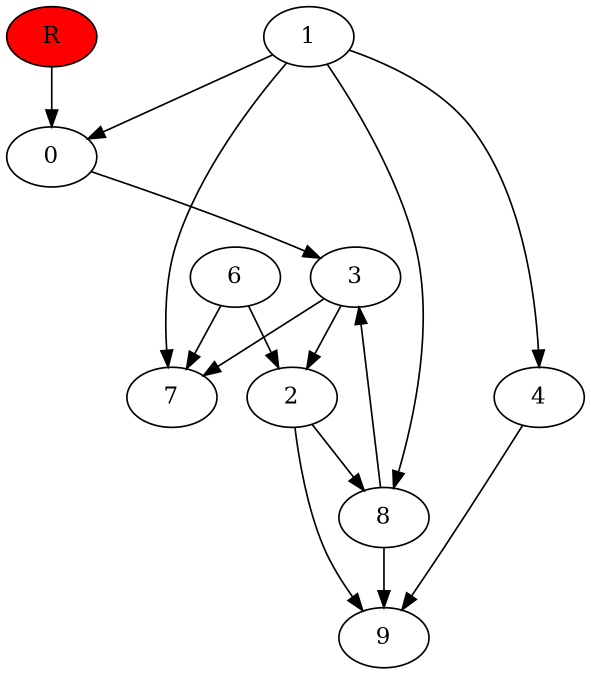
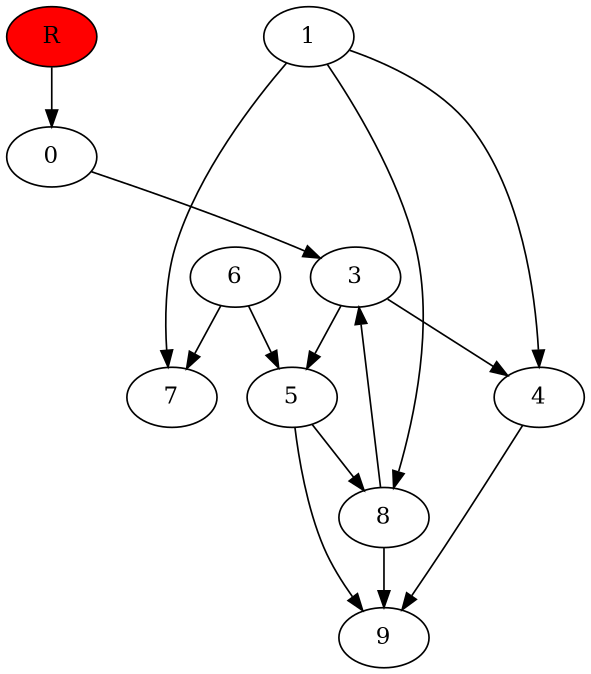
edge "1" -> "0": removed
edge "3" -> "7": now "3" -> "4"
node "2": label "2" -> "5"
